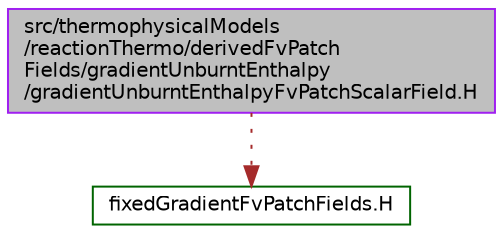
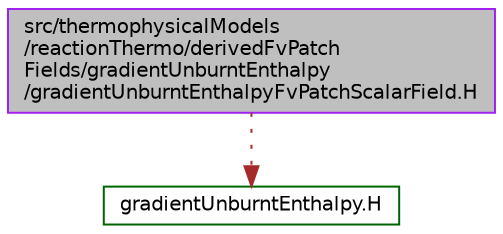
node "fixedGradientFvPatchFields.H": label "fixedGradientFvPatchFields.H" -> "gradientUnburntEnthalpy.H"
